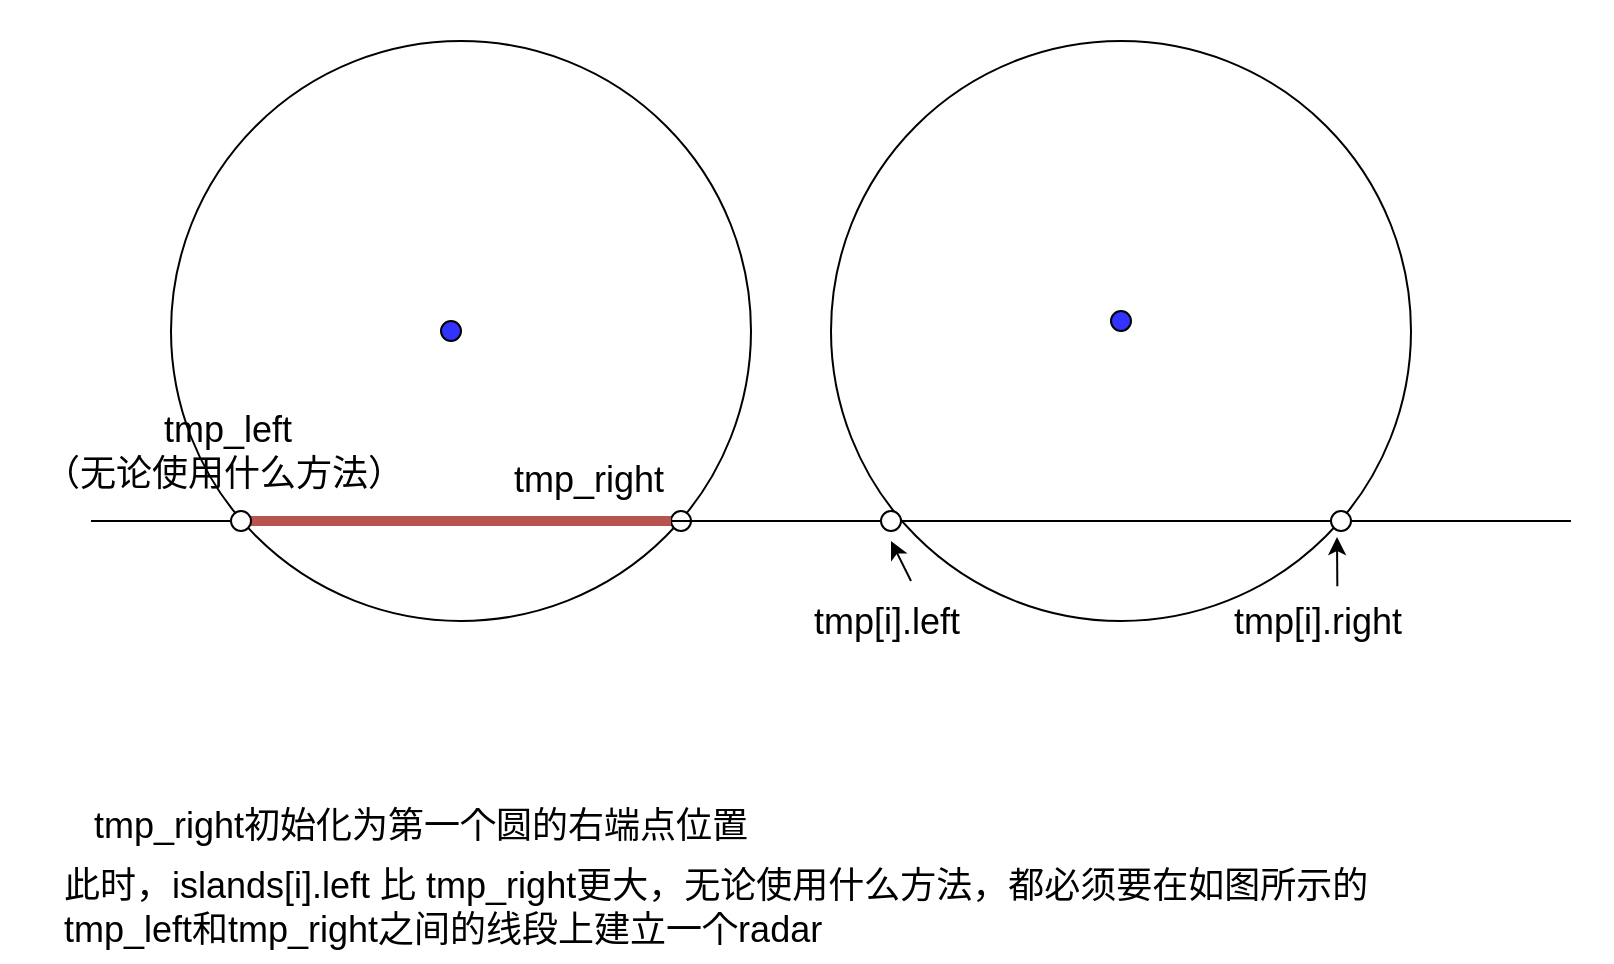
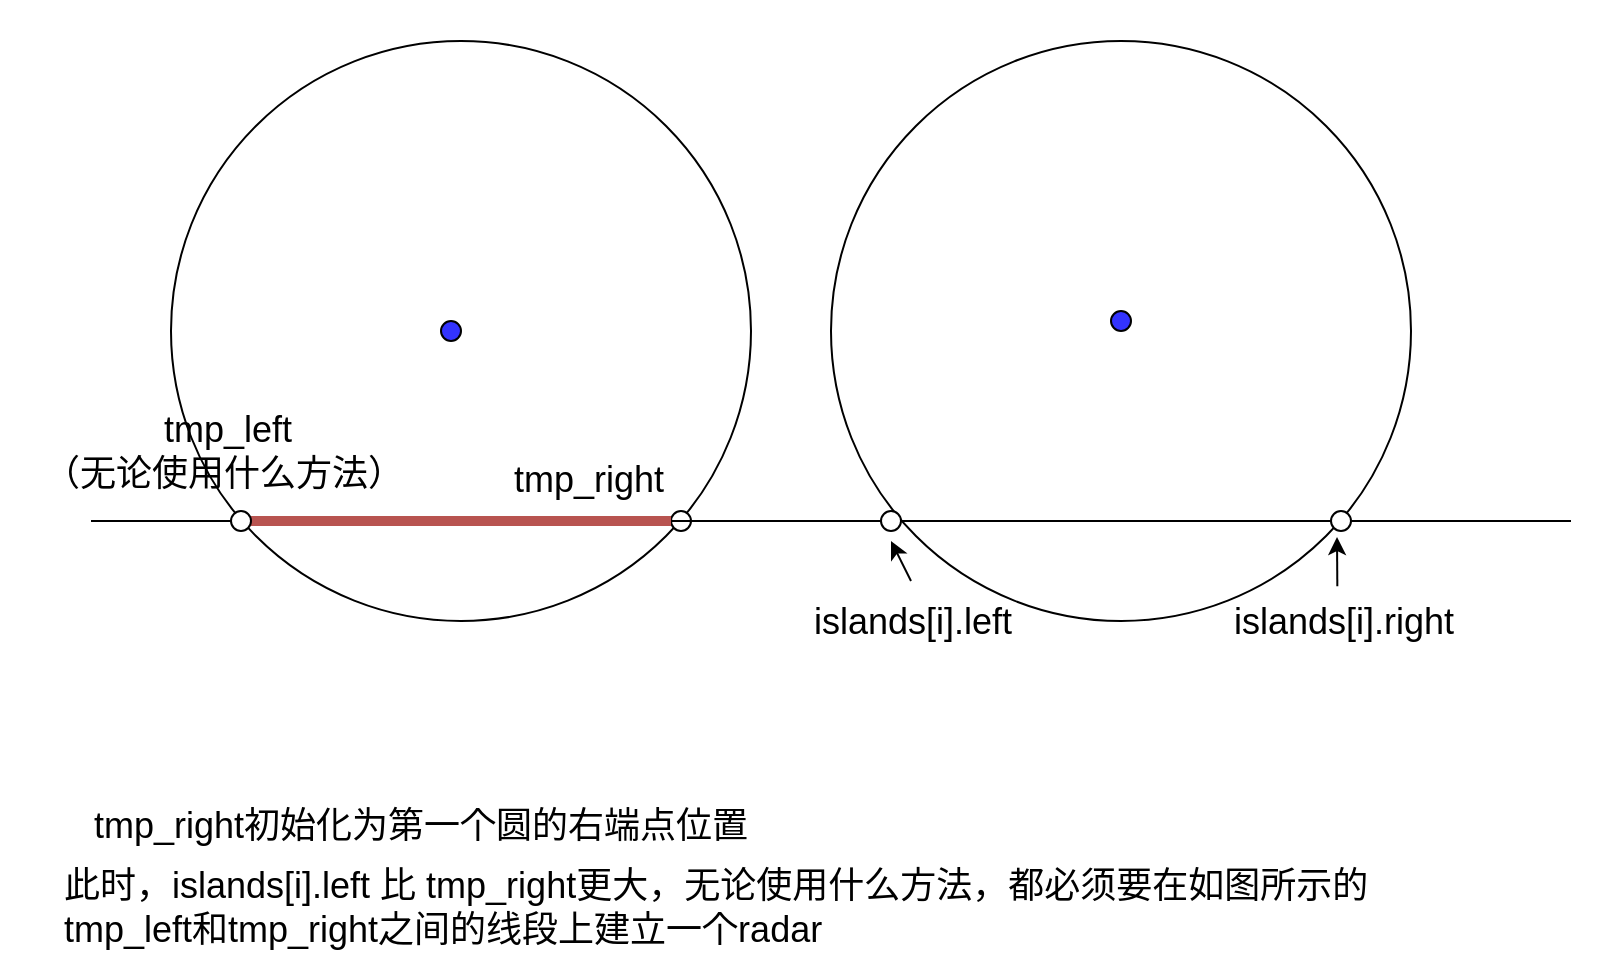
node "tmp[i].left": label "tmp[i].left" -> "islands[i].left"
node "tmp[i].right": label "tmp[i].right" -> "islands[i].right"
